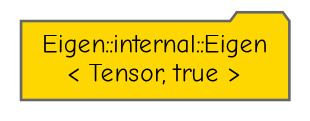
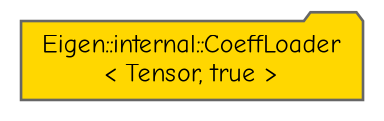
node "Eigen::internal::Eigen < Tensor, true >": label "Eigen::internal::Eigen < Tensor, true >" -> "Eigen::internal::CoeffLoader < Tensor, true >"
